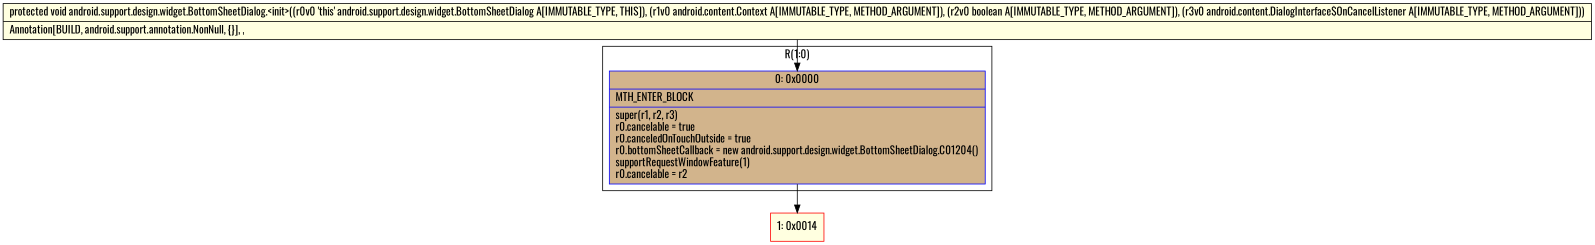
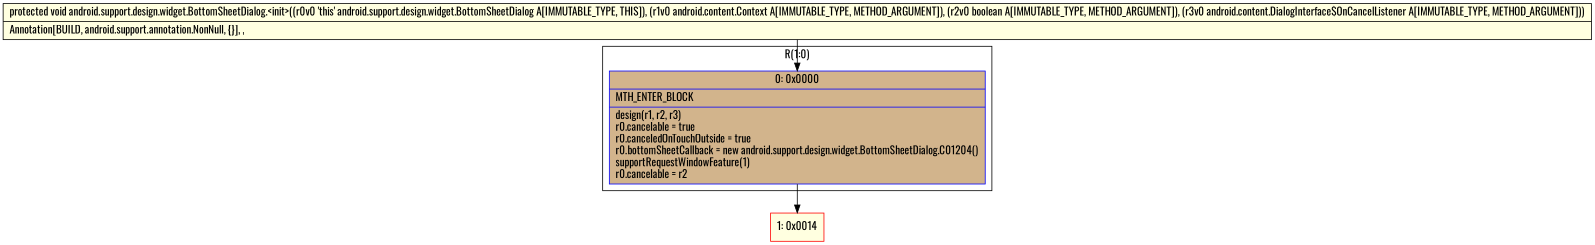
node "0: 0x0000": text "super(r1, r2, r3)" -> "design(r1, r2, r3)"
